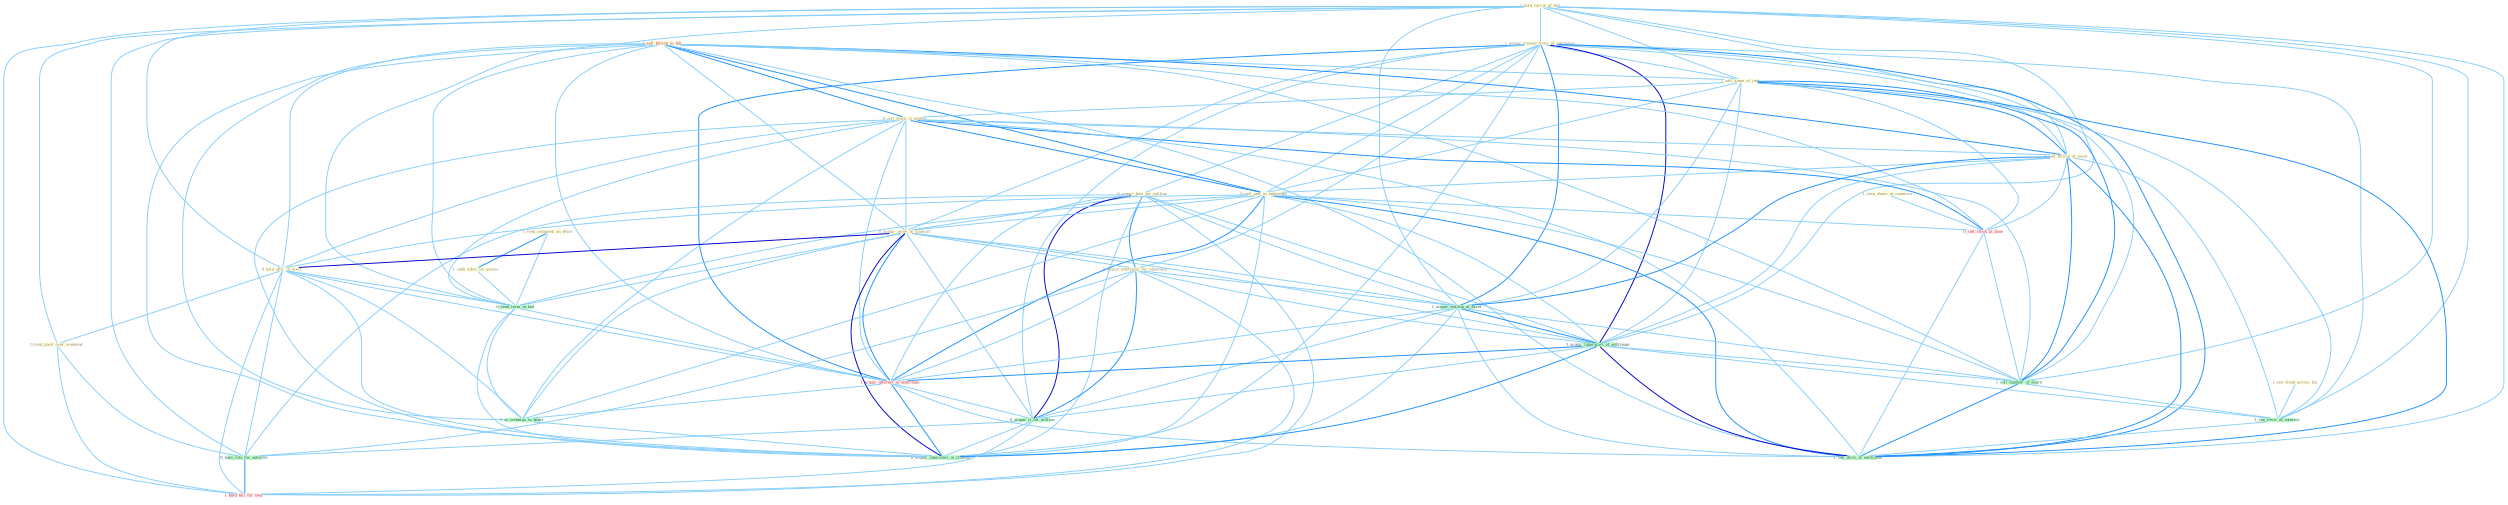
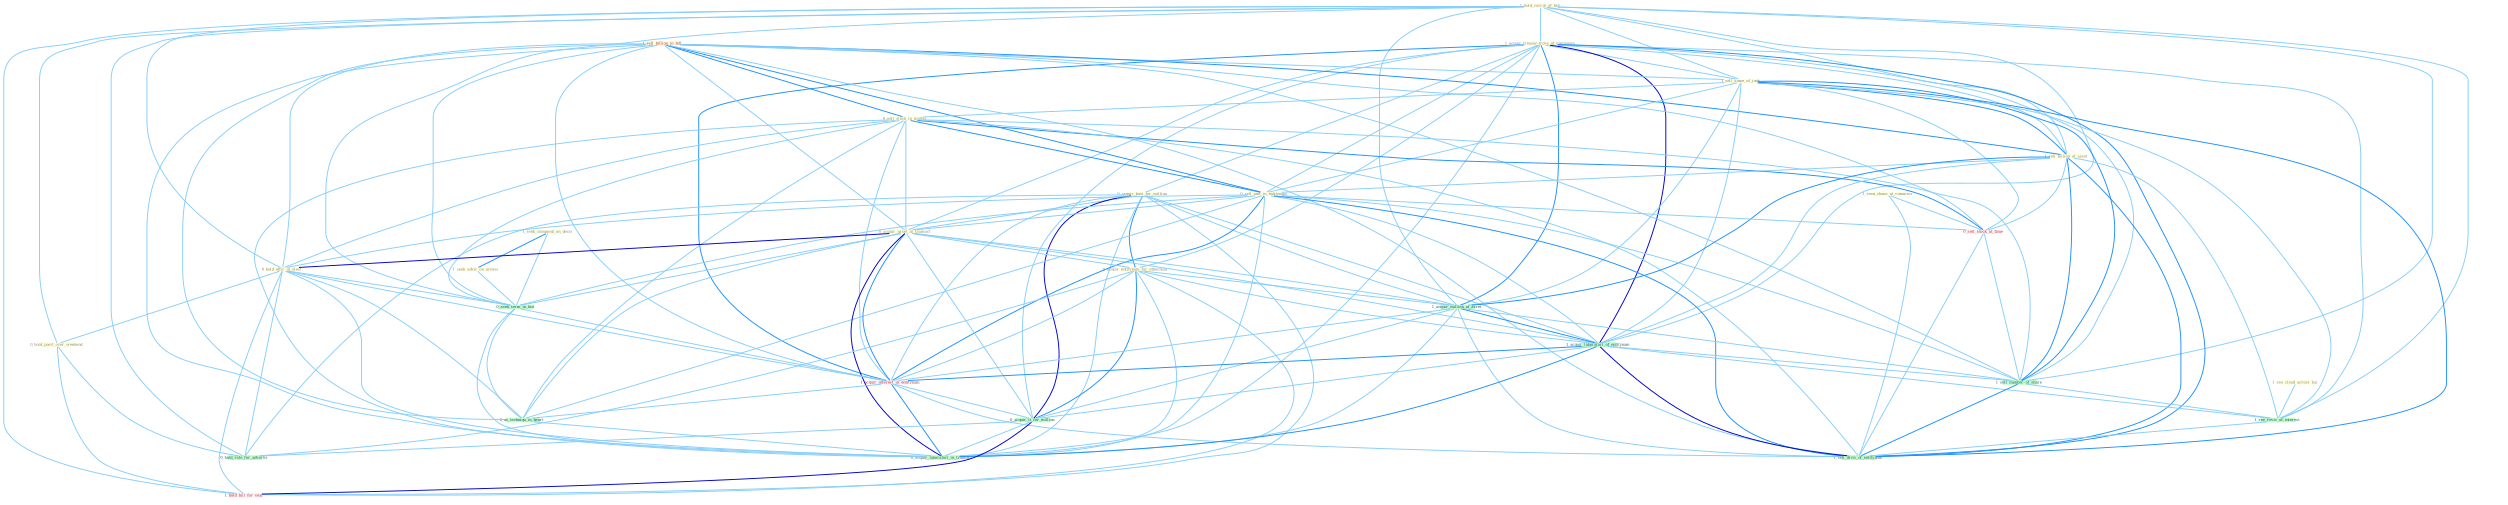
edge "1_hold_carrot_of_bid" -- "1_sell_divis_of_entitynam": now "1_seen_chanc_at_commiss" -- "1_sell_divis_of_entitynam"
edge "0_sell_stock_in_matter" -- "1_sell_billion_of_asset": removed
edge "0_acquir_entitynam_for_othernum" -- "0_acquir_laboratori_in_transact": added
edge "0_hold_rate_for_advertis" -- "1_hold_bill_for_year": removed
edge "0_acquir_it_for_million" -- "1_hold_bill_for_year": color #87cefa -> #0000cd
